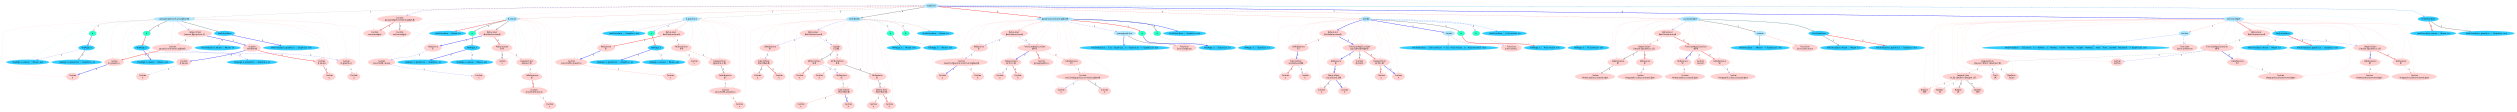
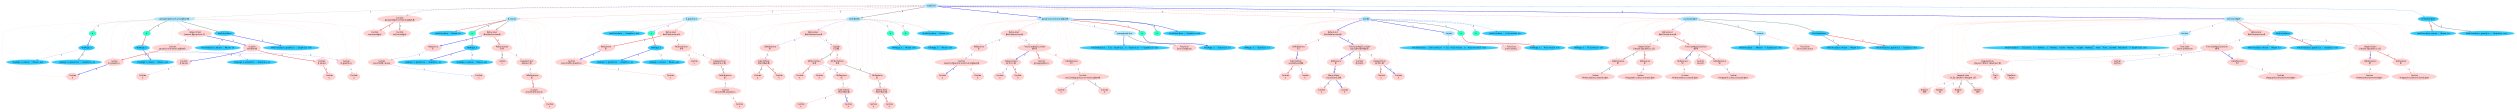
edge "simpleUI" -> "graphicscontaining$and$": color red -> blue
edge "FunctionApplication apply$to$andget$" -> "Composition {a:$b:$}": style bold -> dashed
